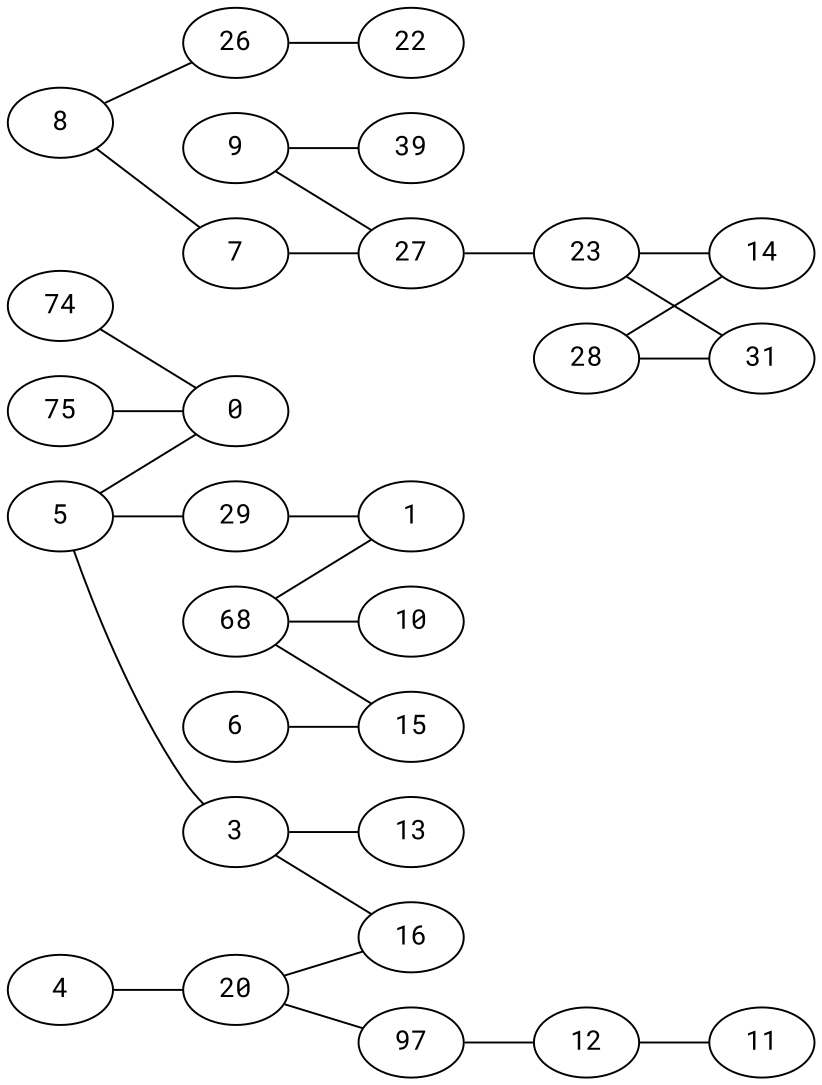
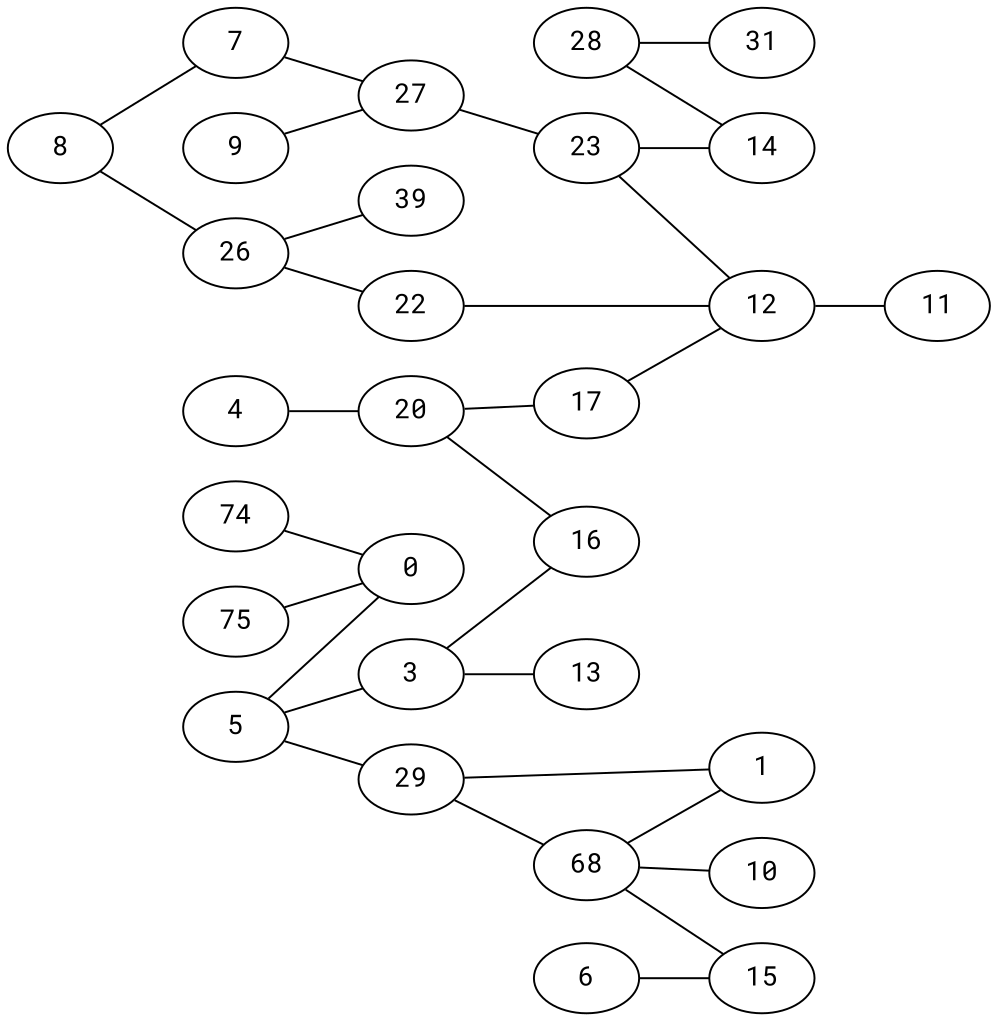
edge "9" -- "39": now "26" -- "39"
edge "23" -- "31": now "23" -- "12"
edge "22" -- "12": added
edge "29" -- "68": added
node "97": label "97" -> "17"
